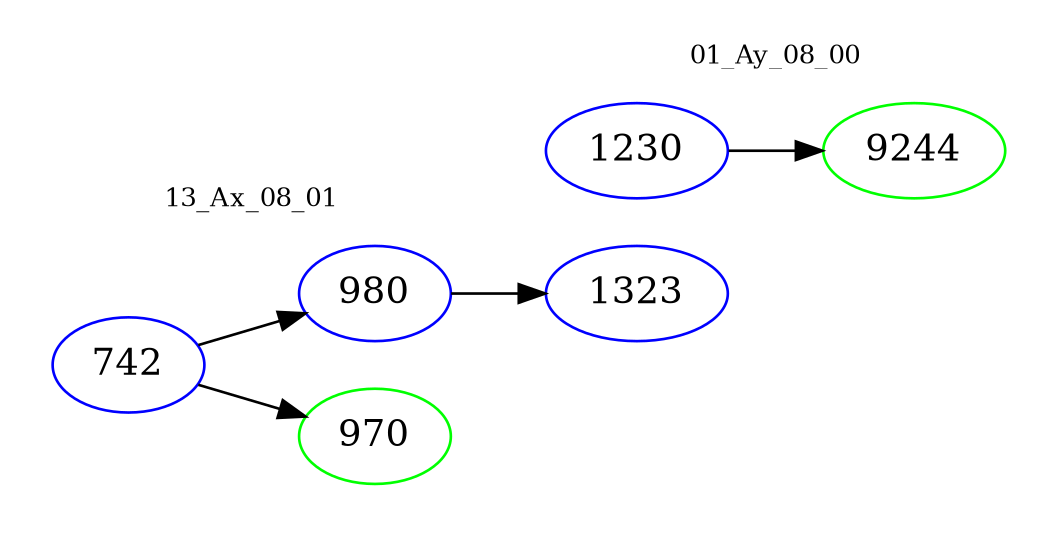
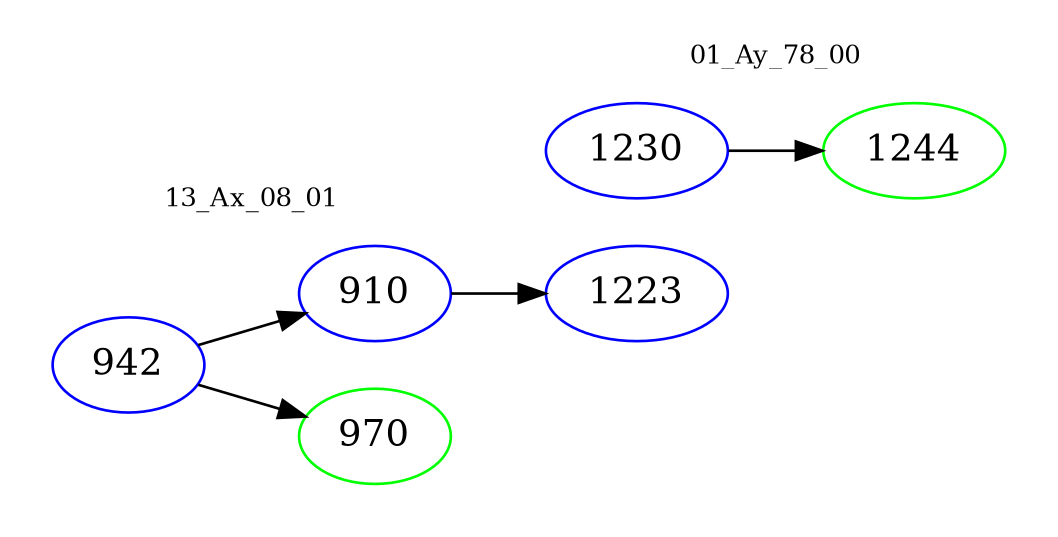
cluster "01_Ay_08_00": label "01_Ay_08_00" -> "01_Ay_78_00"
node "9244": label "9244" -> "1244"
node "980": label "980" -> "910"
node "1323": label "1323" -> "1223"
node "742": label "742" -> "942"
